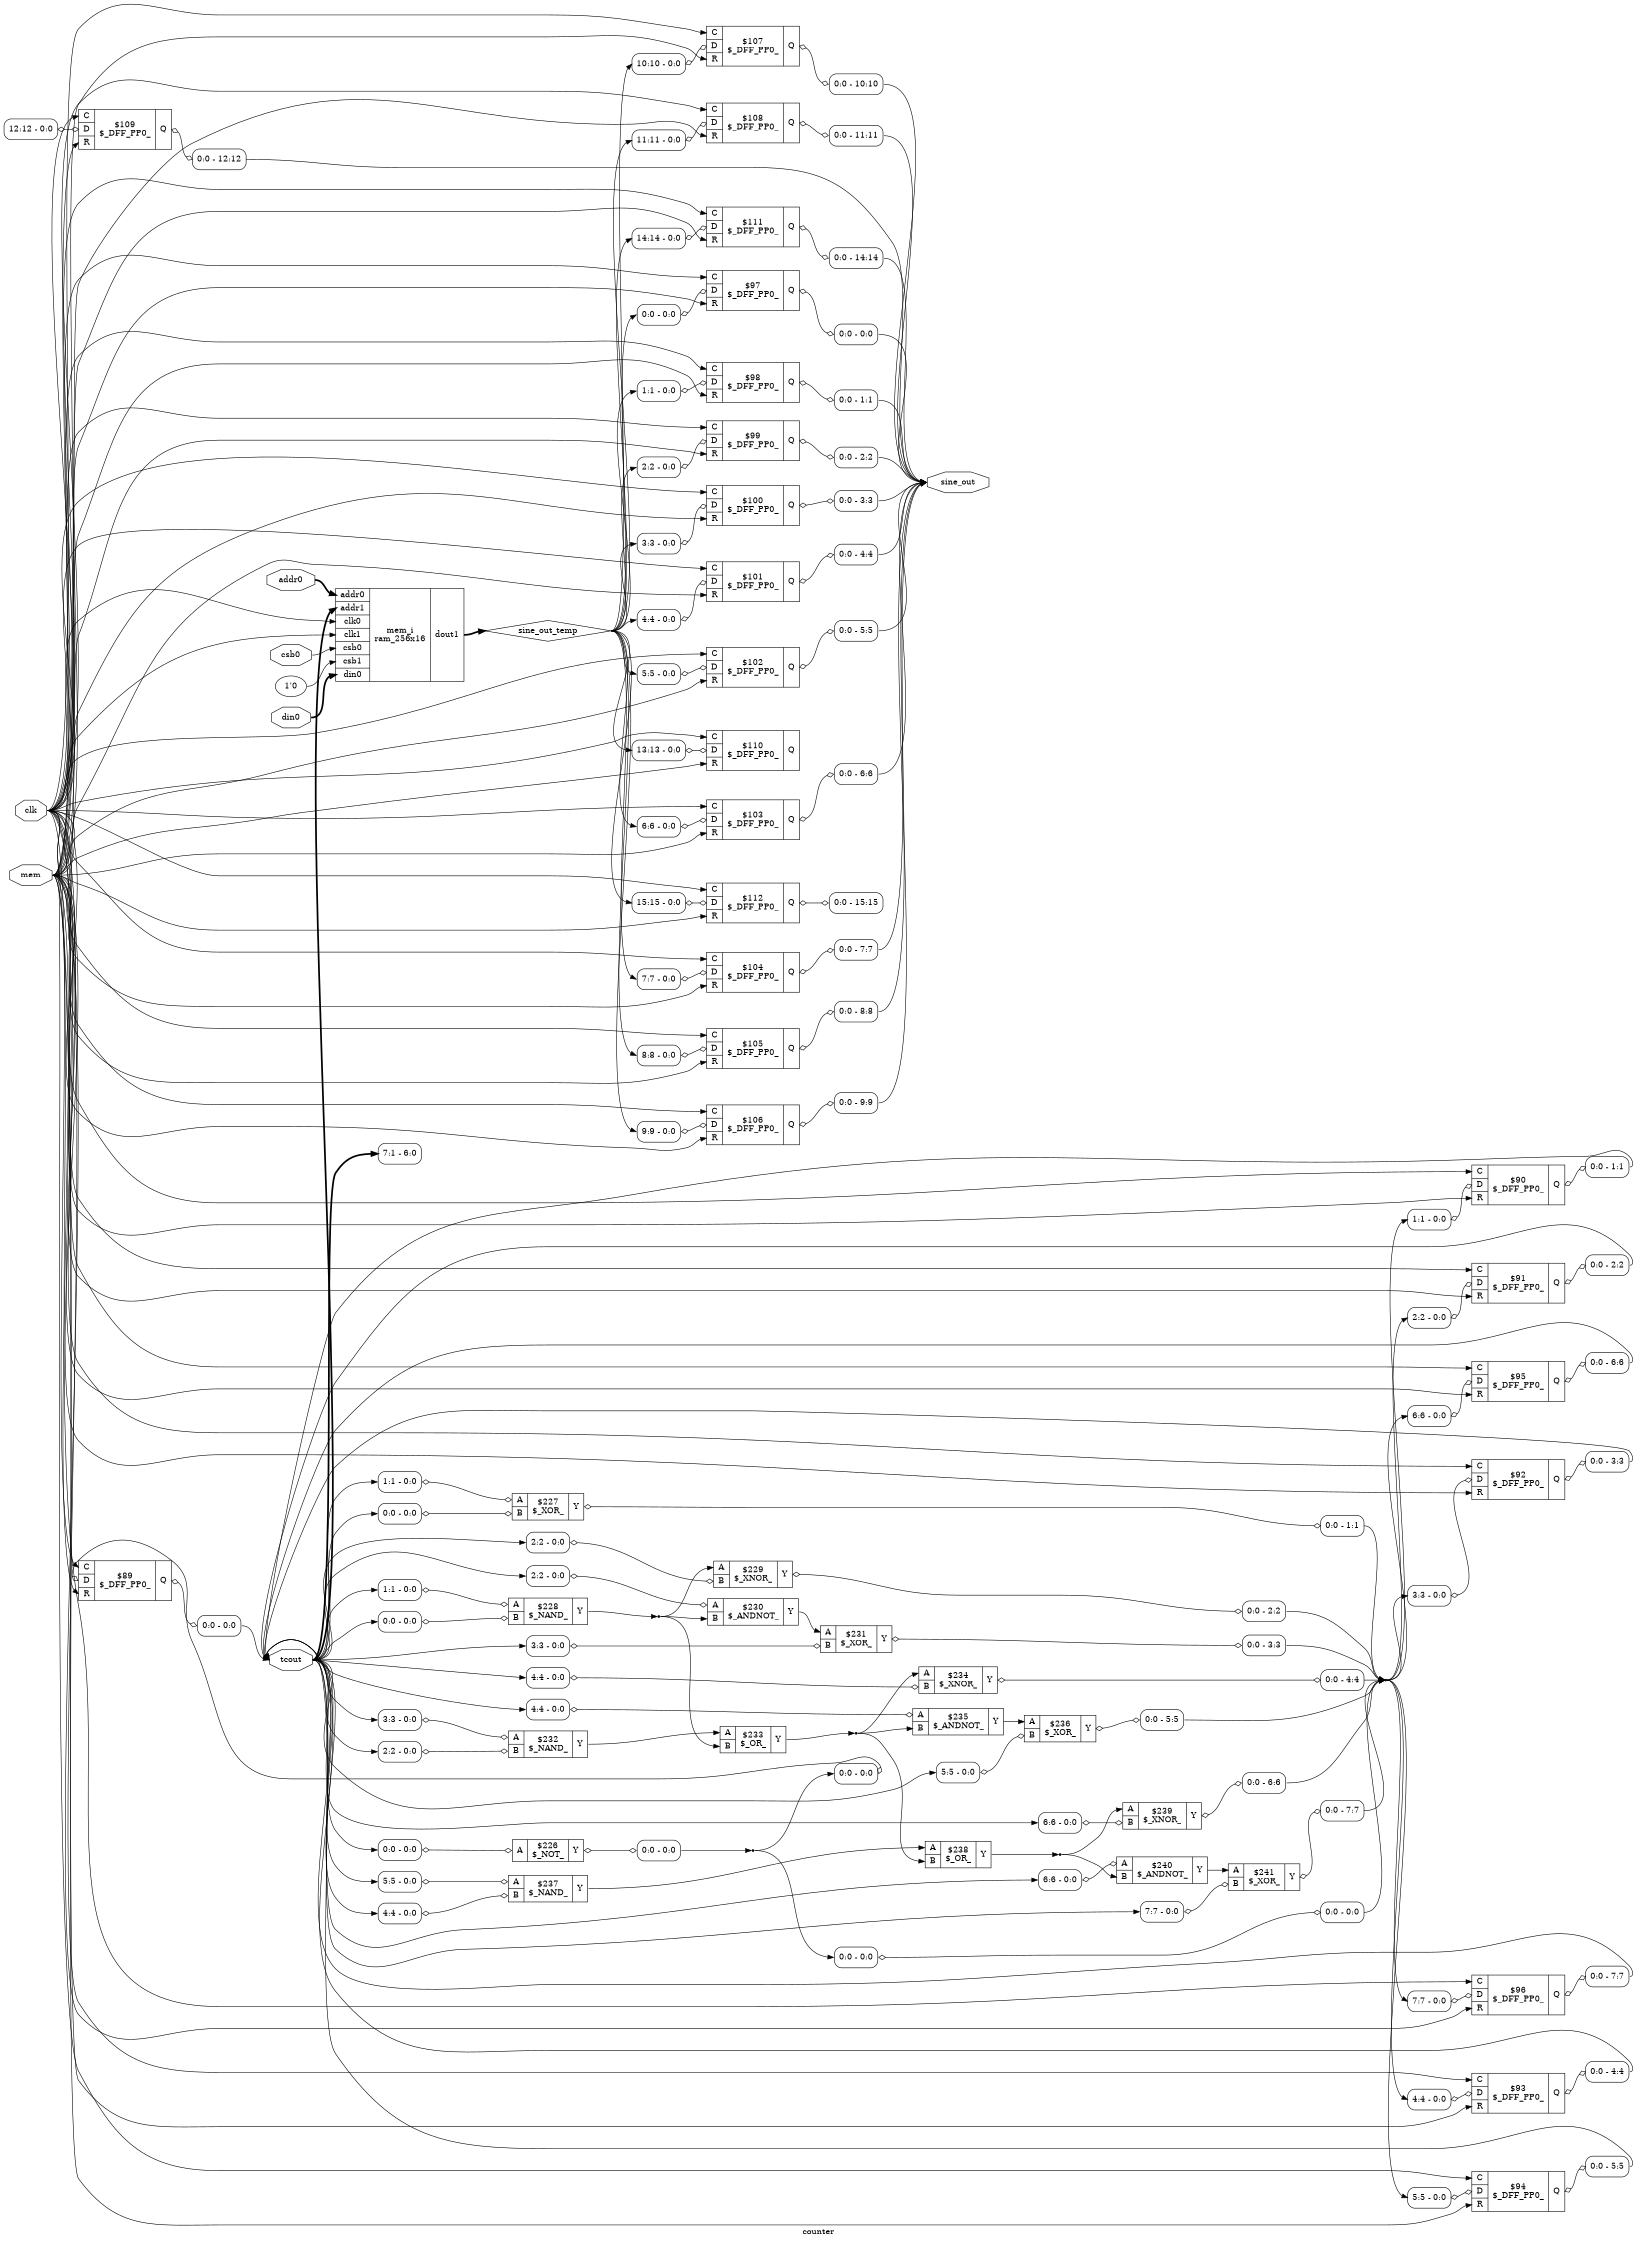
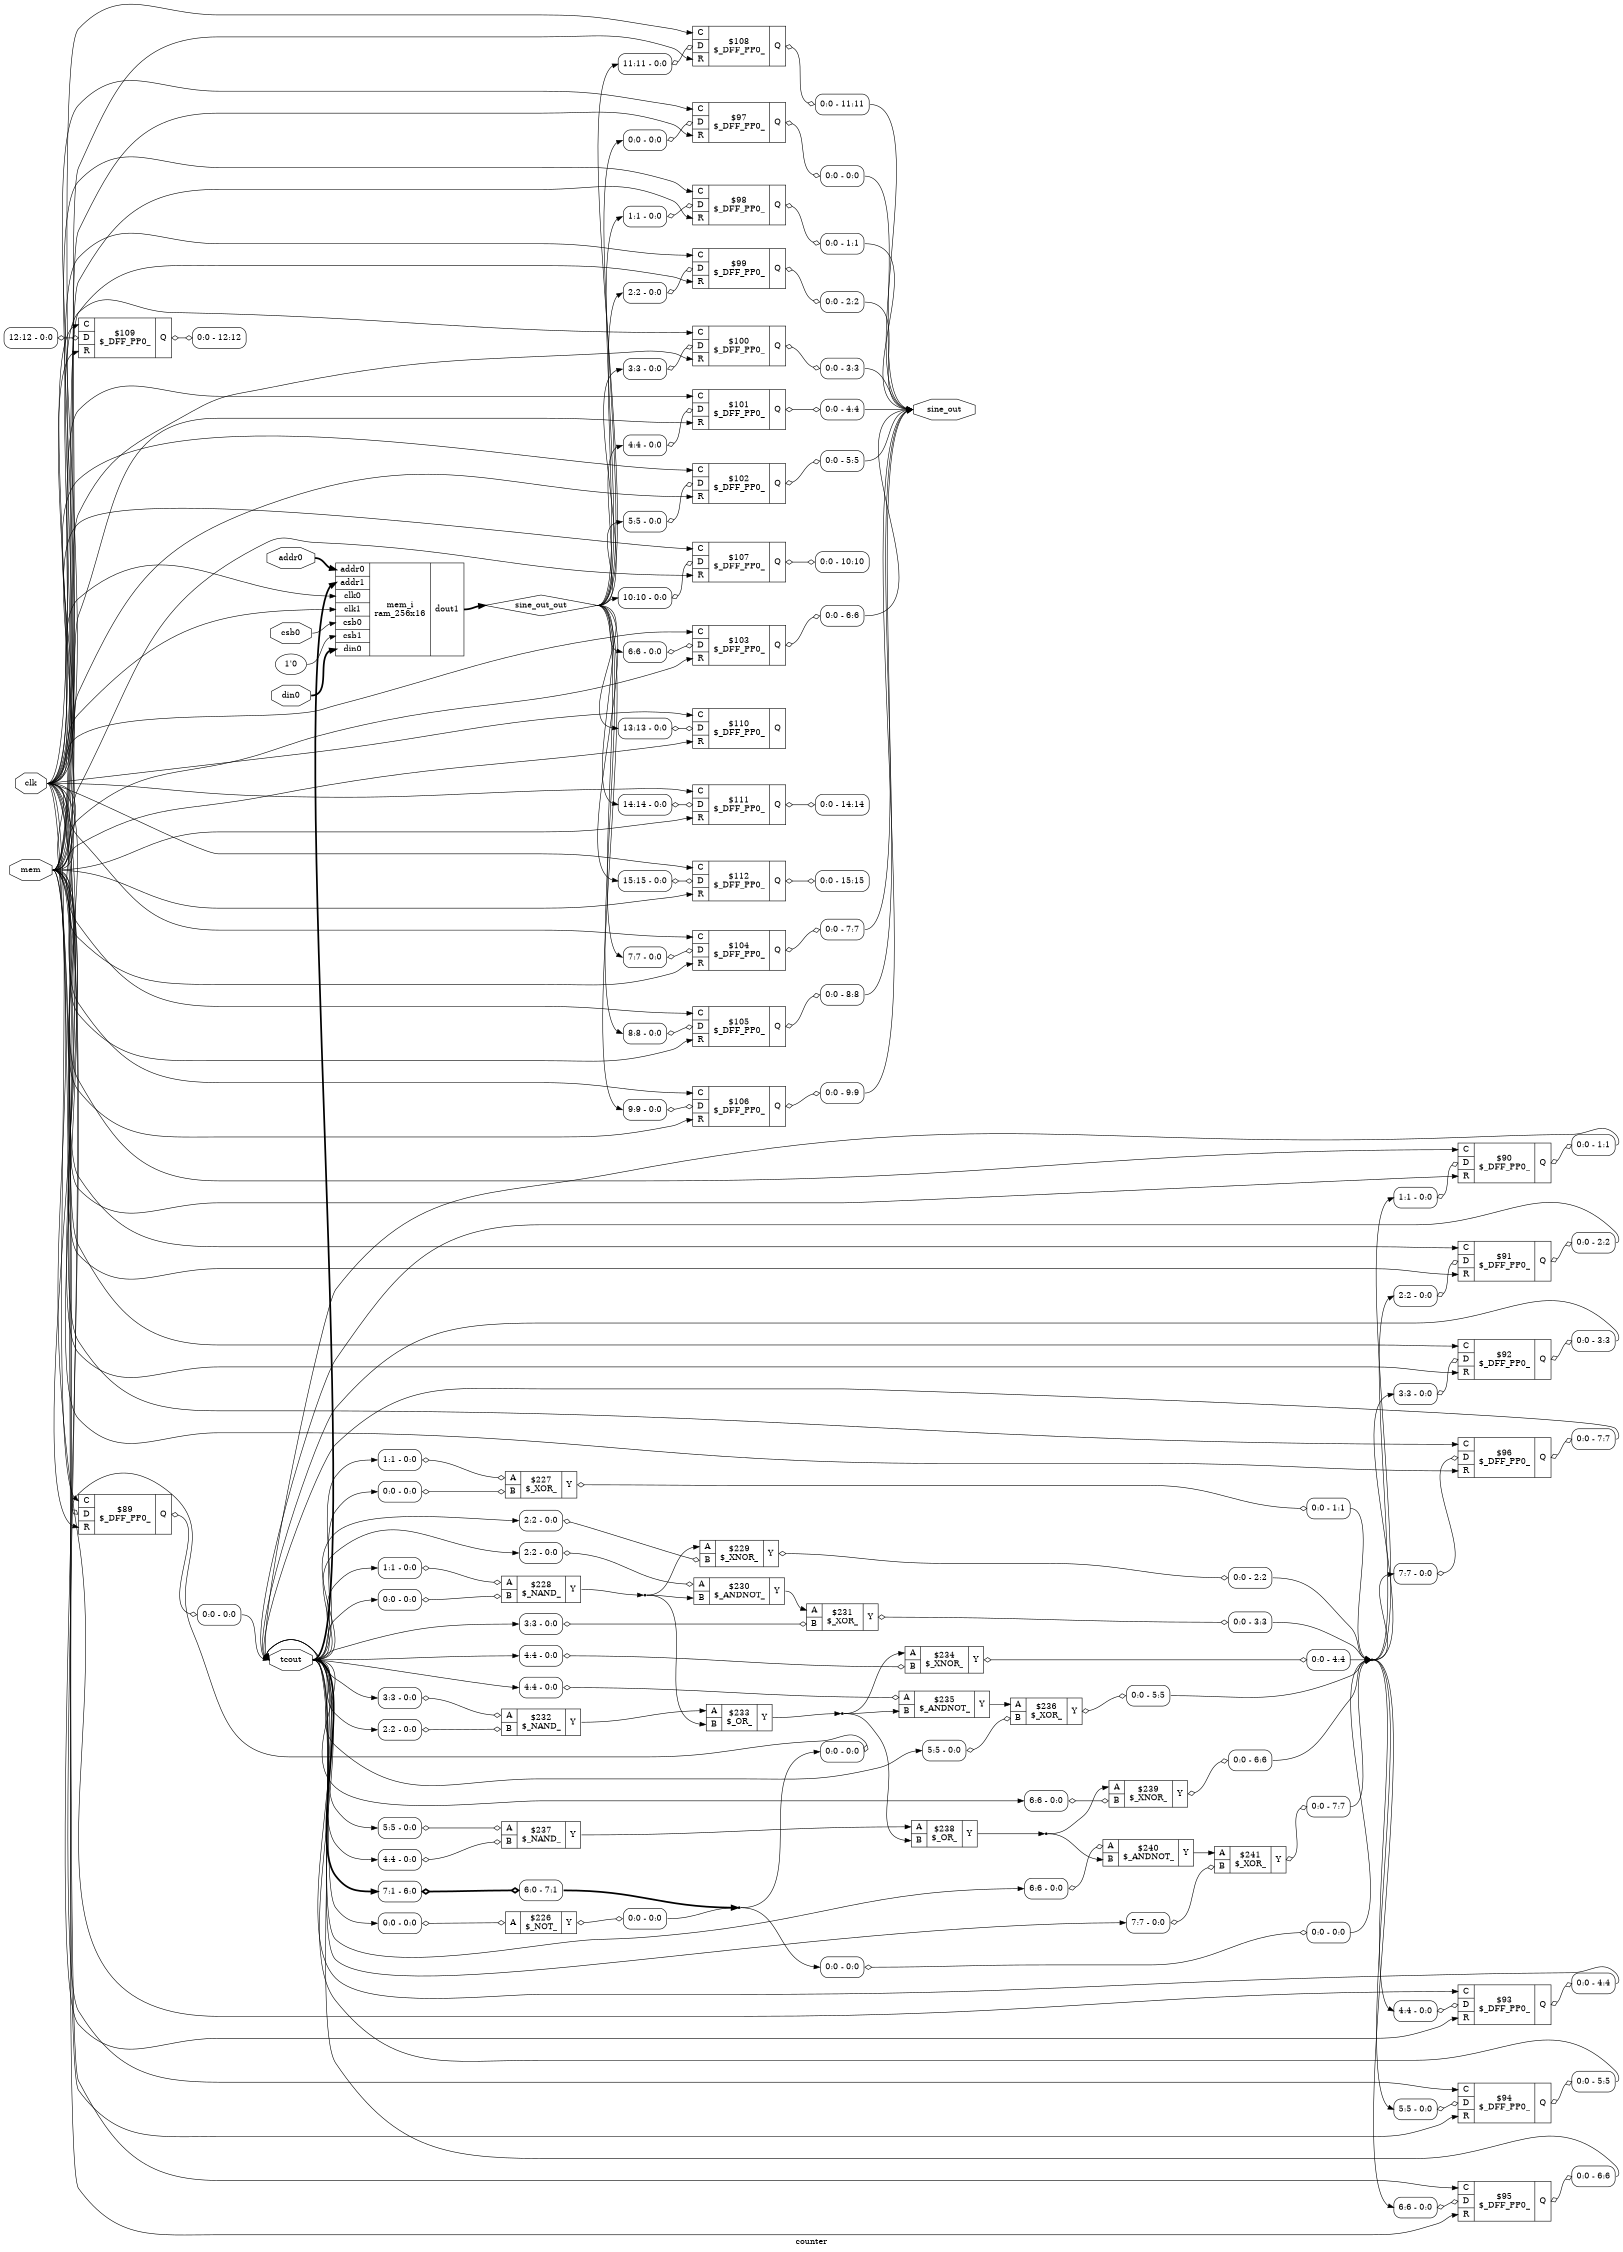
edge "0:0 - 12:12" -> "sine_out": removed
edge "0:0 - 10:10" -> "sine_out": removed
edge "0:0 - 14:14" -> "sine_out": removed
node "sine_out_temp": label "sine_out_temp" -> "sine_out_out"
node "6:0 - 7:1": added
